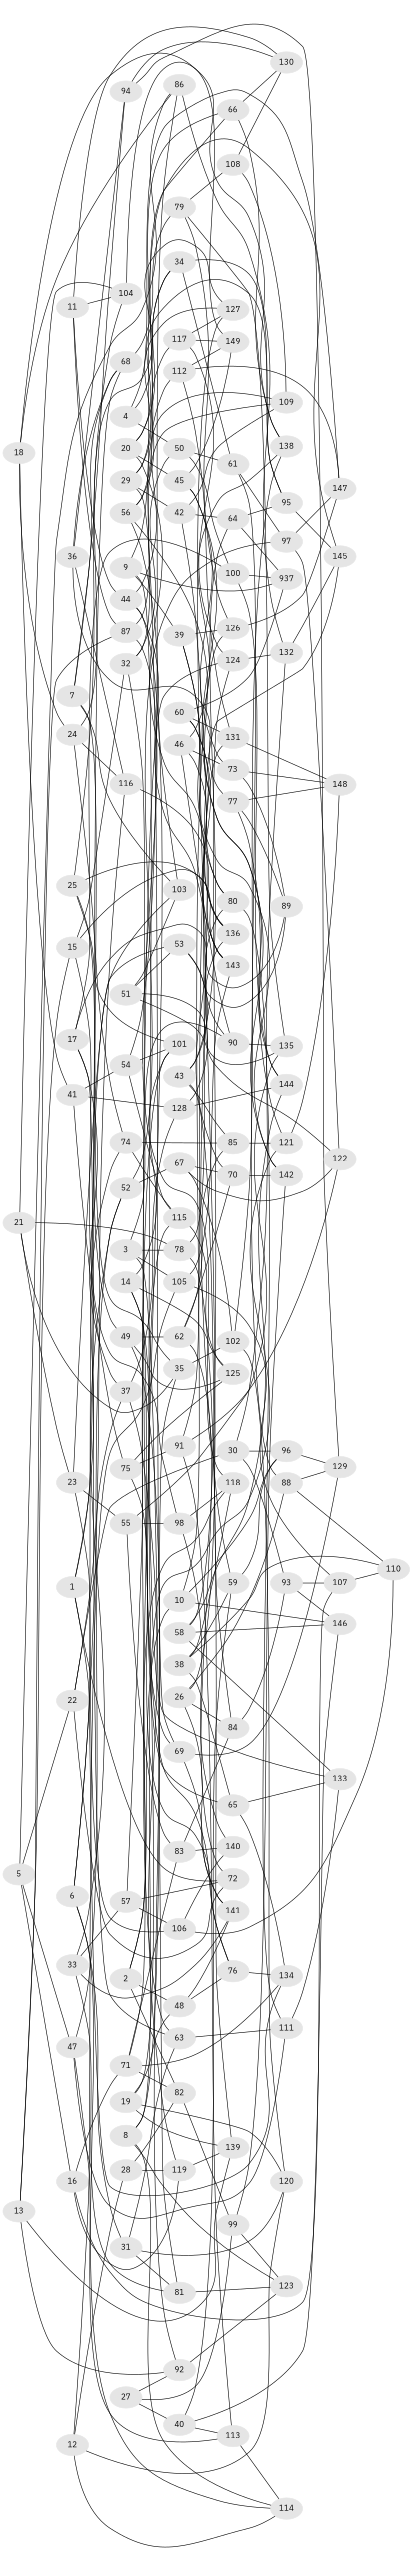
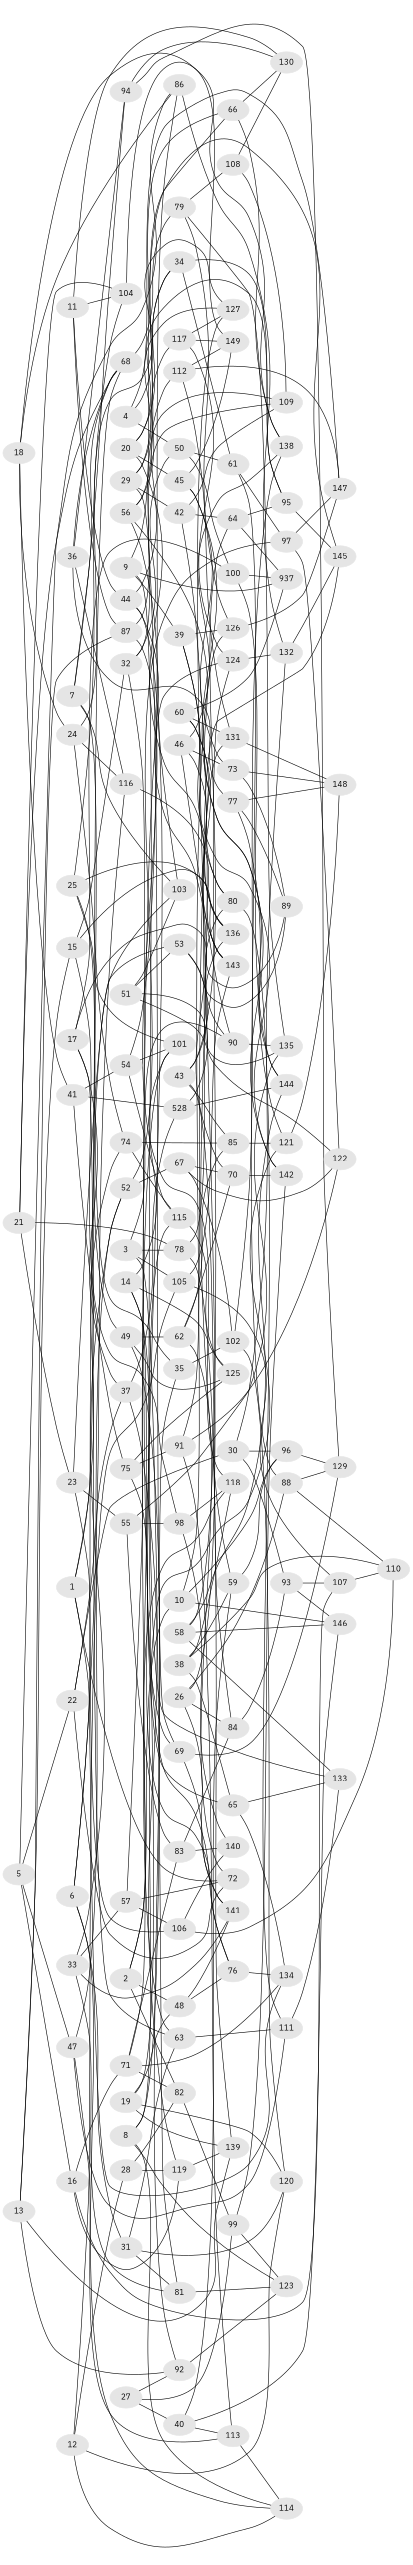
node "128": label "128" -> "528"
edge "21" -- "35": now "21" -- "68"
